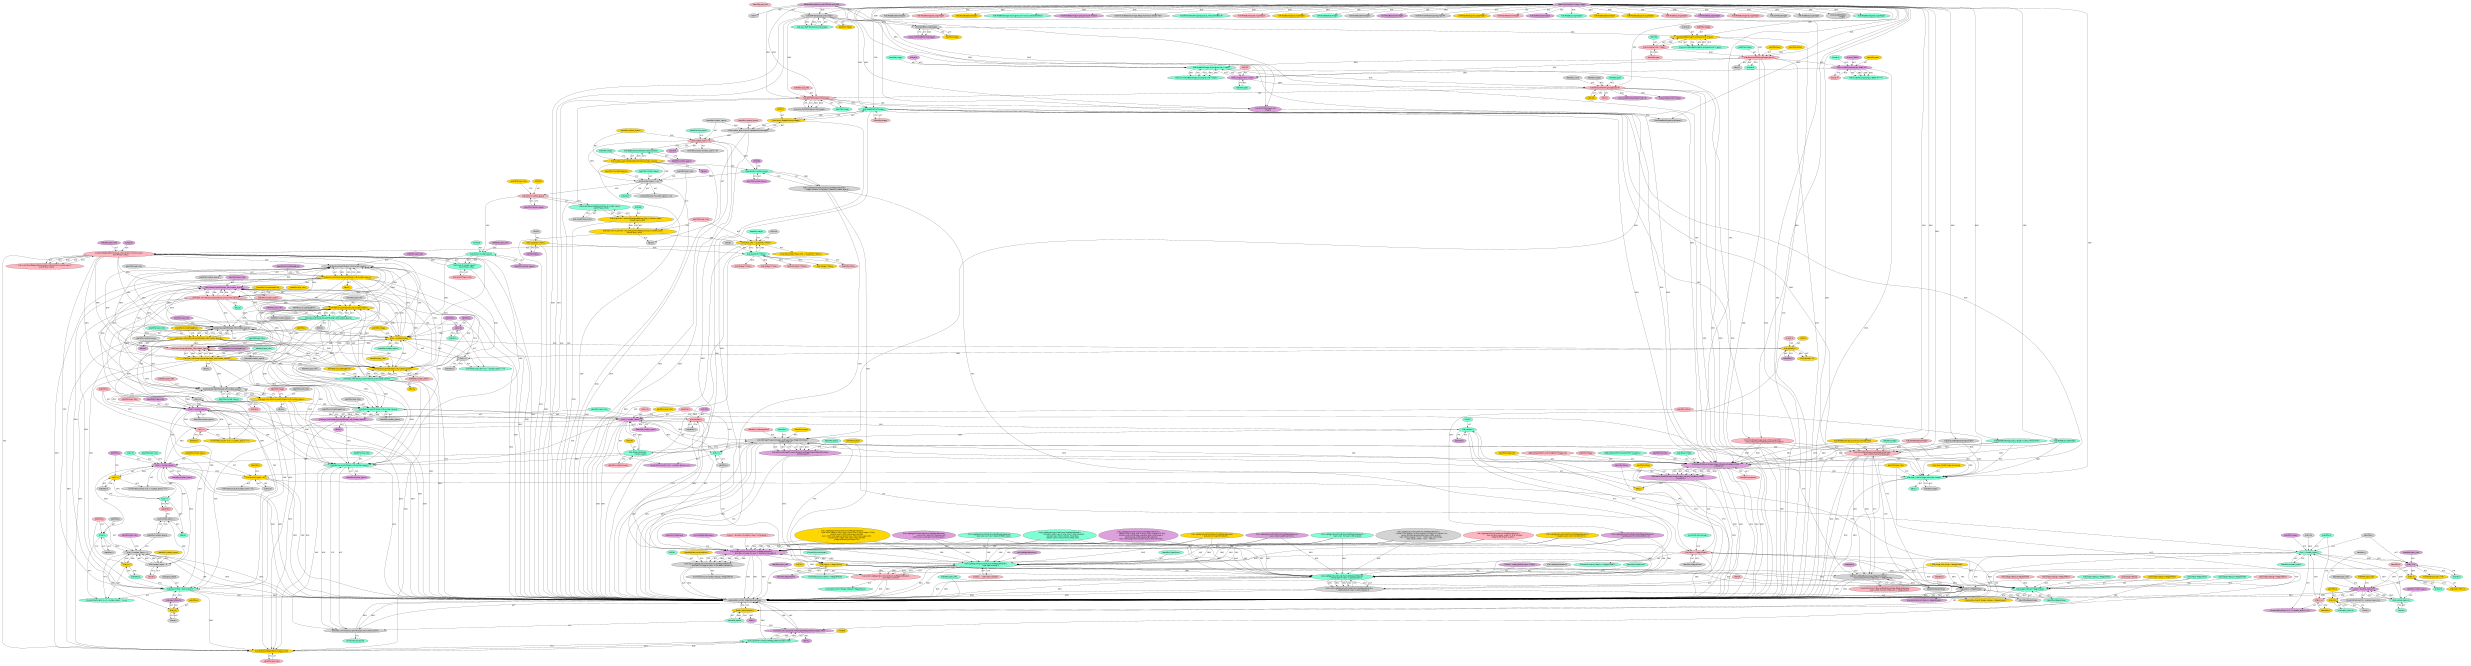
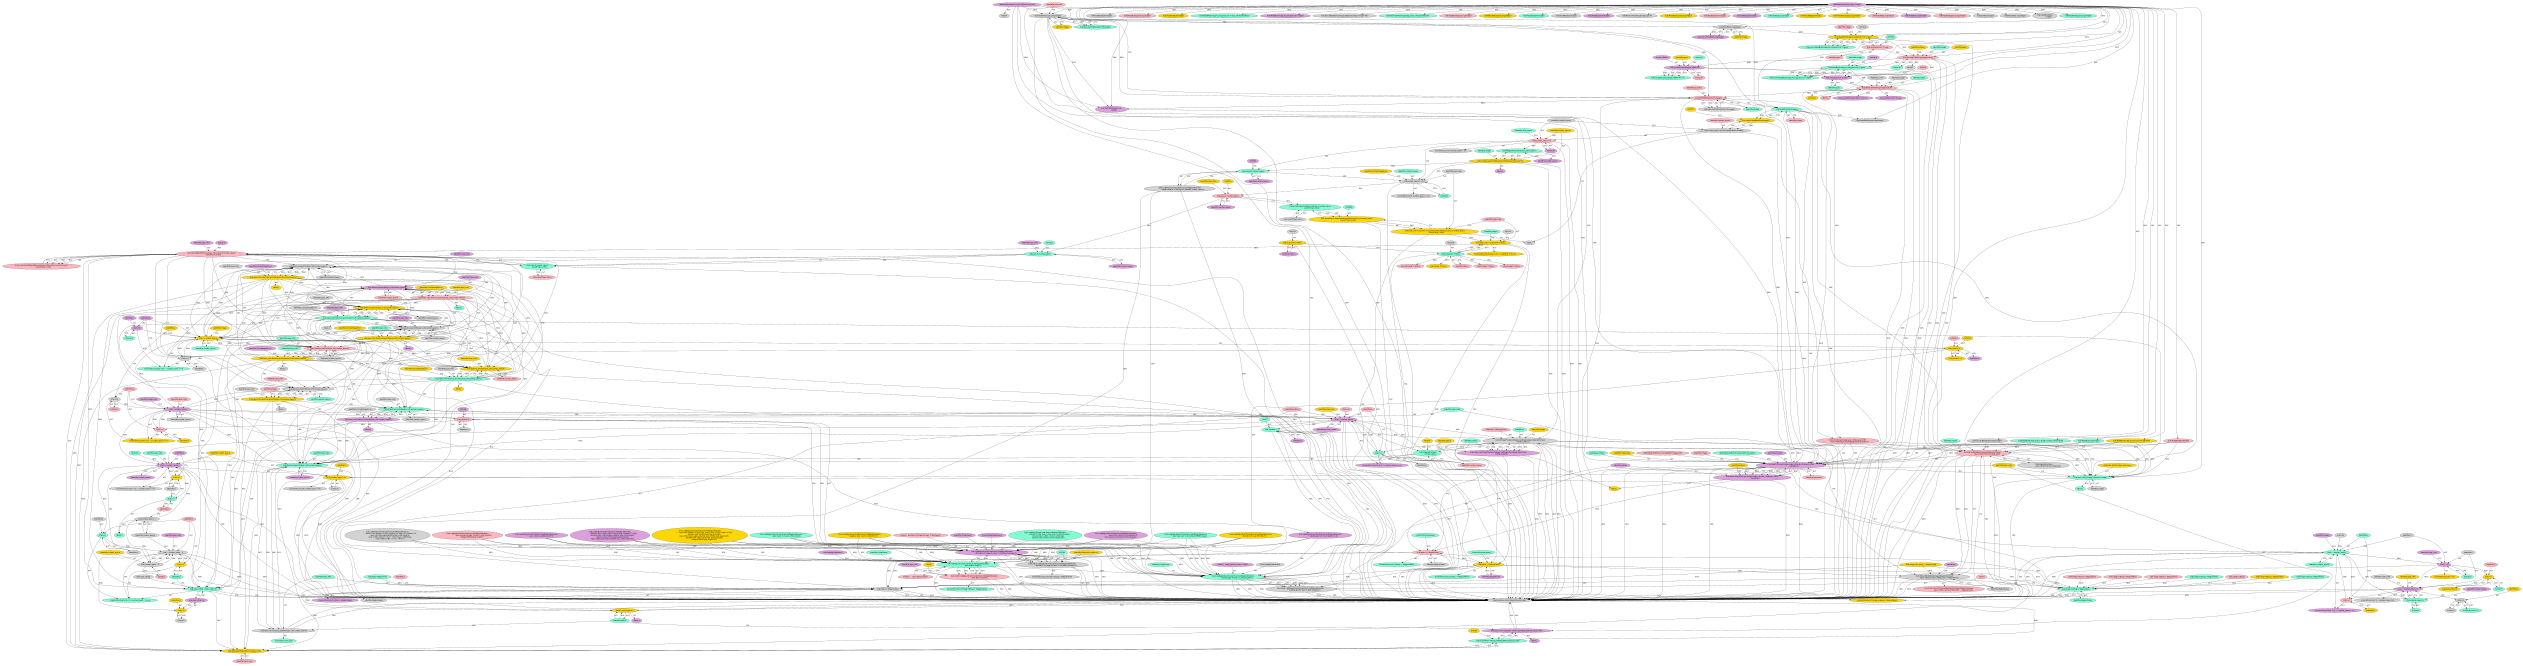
node "(Call,(MagickSizeType) layer_info[i].channel_info[j].size)": added
node "(Call,i+1)": fillcolor gold -> lightgrey
